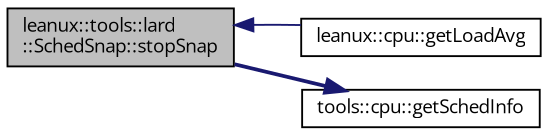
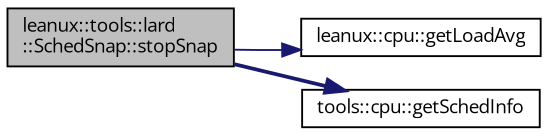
edge "leanux::cpu::getLoadAvg" -> "leanux::tools::lard ::SchedSnap::stopSnap": reversed
